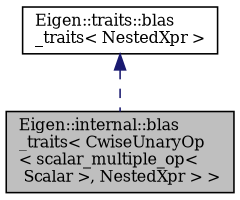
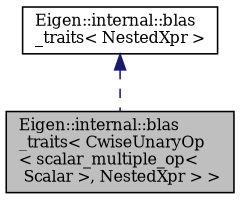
node "Eigen::traits::blas _traits< NestedXpr >": label "Eigen::traits::blas _traits< NestedXpr >" -> "Eigen::internal::blas _traits< NestedXpr >"
